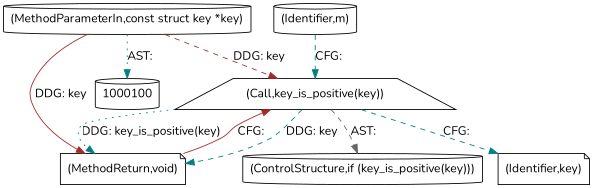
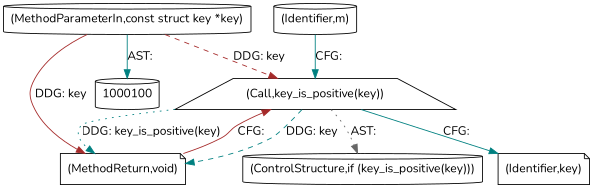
edge "(MethodParameterIn,const struct key *key)" -> "1000100": style dotted -> solid
edge "(Identifier,m)" -> "(Call,key_is_positive(key))": style dashed -> solid
edge "(Call,key_is_positive(key))" -> "(ControlStructure,if (key_is_positive(key)))": style dashed -> dotted
edge "(Call,key_is_positive(key))" -> "(Identifier,key)": style dashed -> solid
